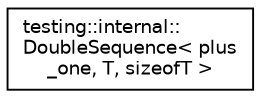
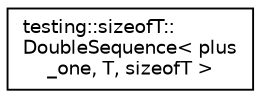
node "testing::internal:: DoubleSequence< plus _one, T, sizeofT >": label "testing::internal:: DoubleSequence< plus _one, T, sizeofT >" -> "testing::sizeofT:: DoubleSequence< plus _one, T, sizeofT >"
